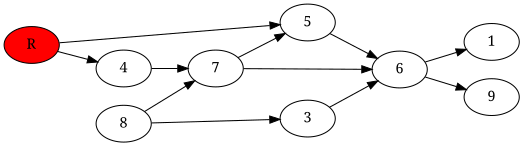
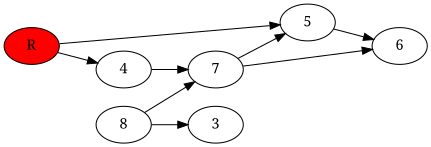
node "1": removed
edge "3" -> "6": removed
node "9": removed
